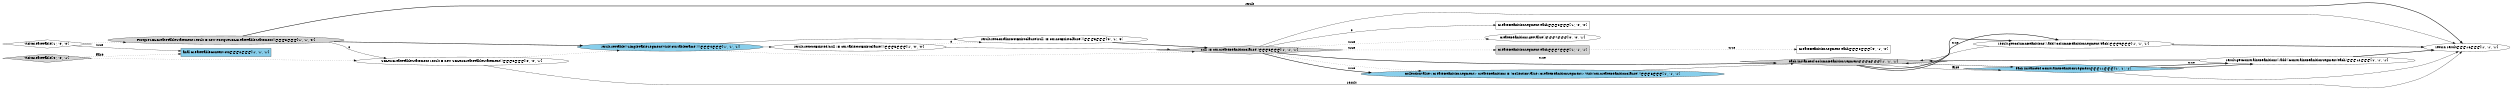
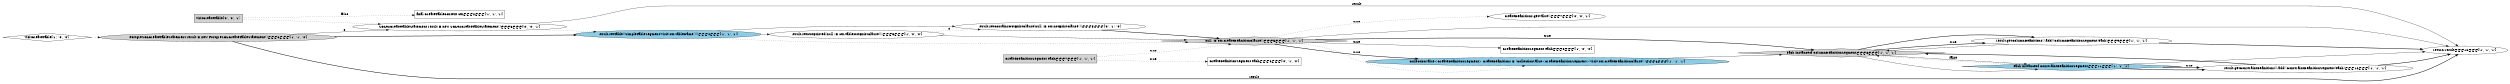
edge "null != ctx.createDefinitionClause()@@@5@@@['1', '1', '1']" -> "CreateDefinitionSegment each@@@8@@@['1', '0', '0']": label "0" -> "true"
edge "visitCreateTable['1', '0', '0']" -> "final CreateTableContext ctx@@@2@@@['1', '1', '1']": removed, label "true"
edge "null != ctx.createDefinitionClause()@@@5@@@['1', '1', '1']" -> "CreateDefinitionSegment each@@@7@@@['1', '1', '1']": reversed
node "final CreateTableContext ctx@@@2@@@['1', '1', '1']": fillcolor skyblue -> white
node "visitCreateTable['0', '0', '1']": shape diamond -> box
